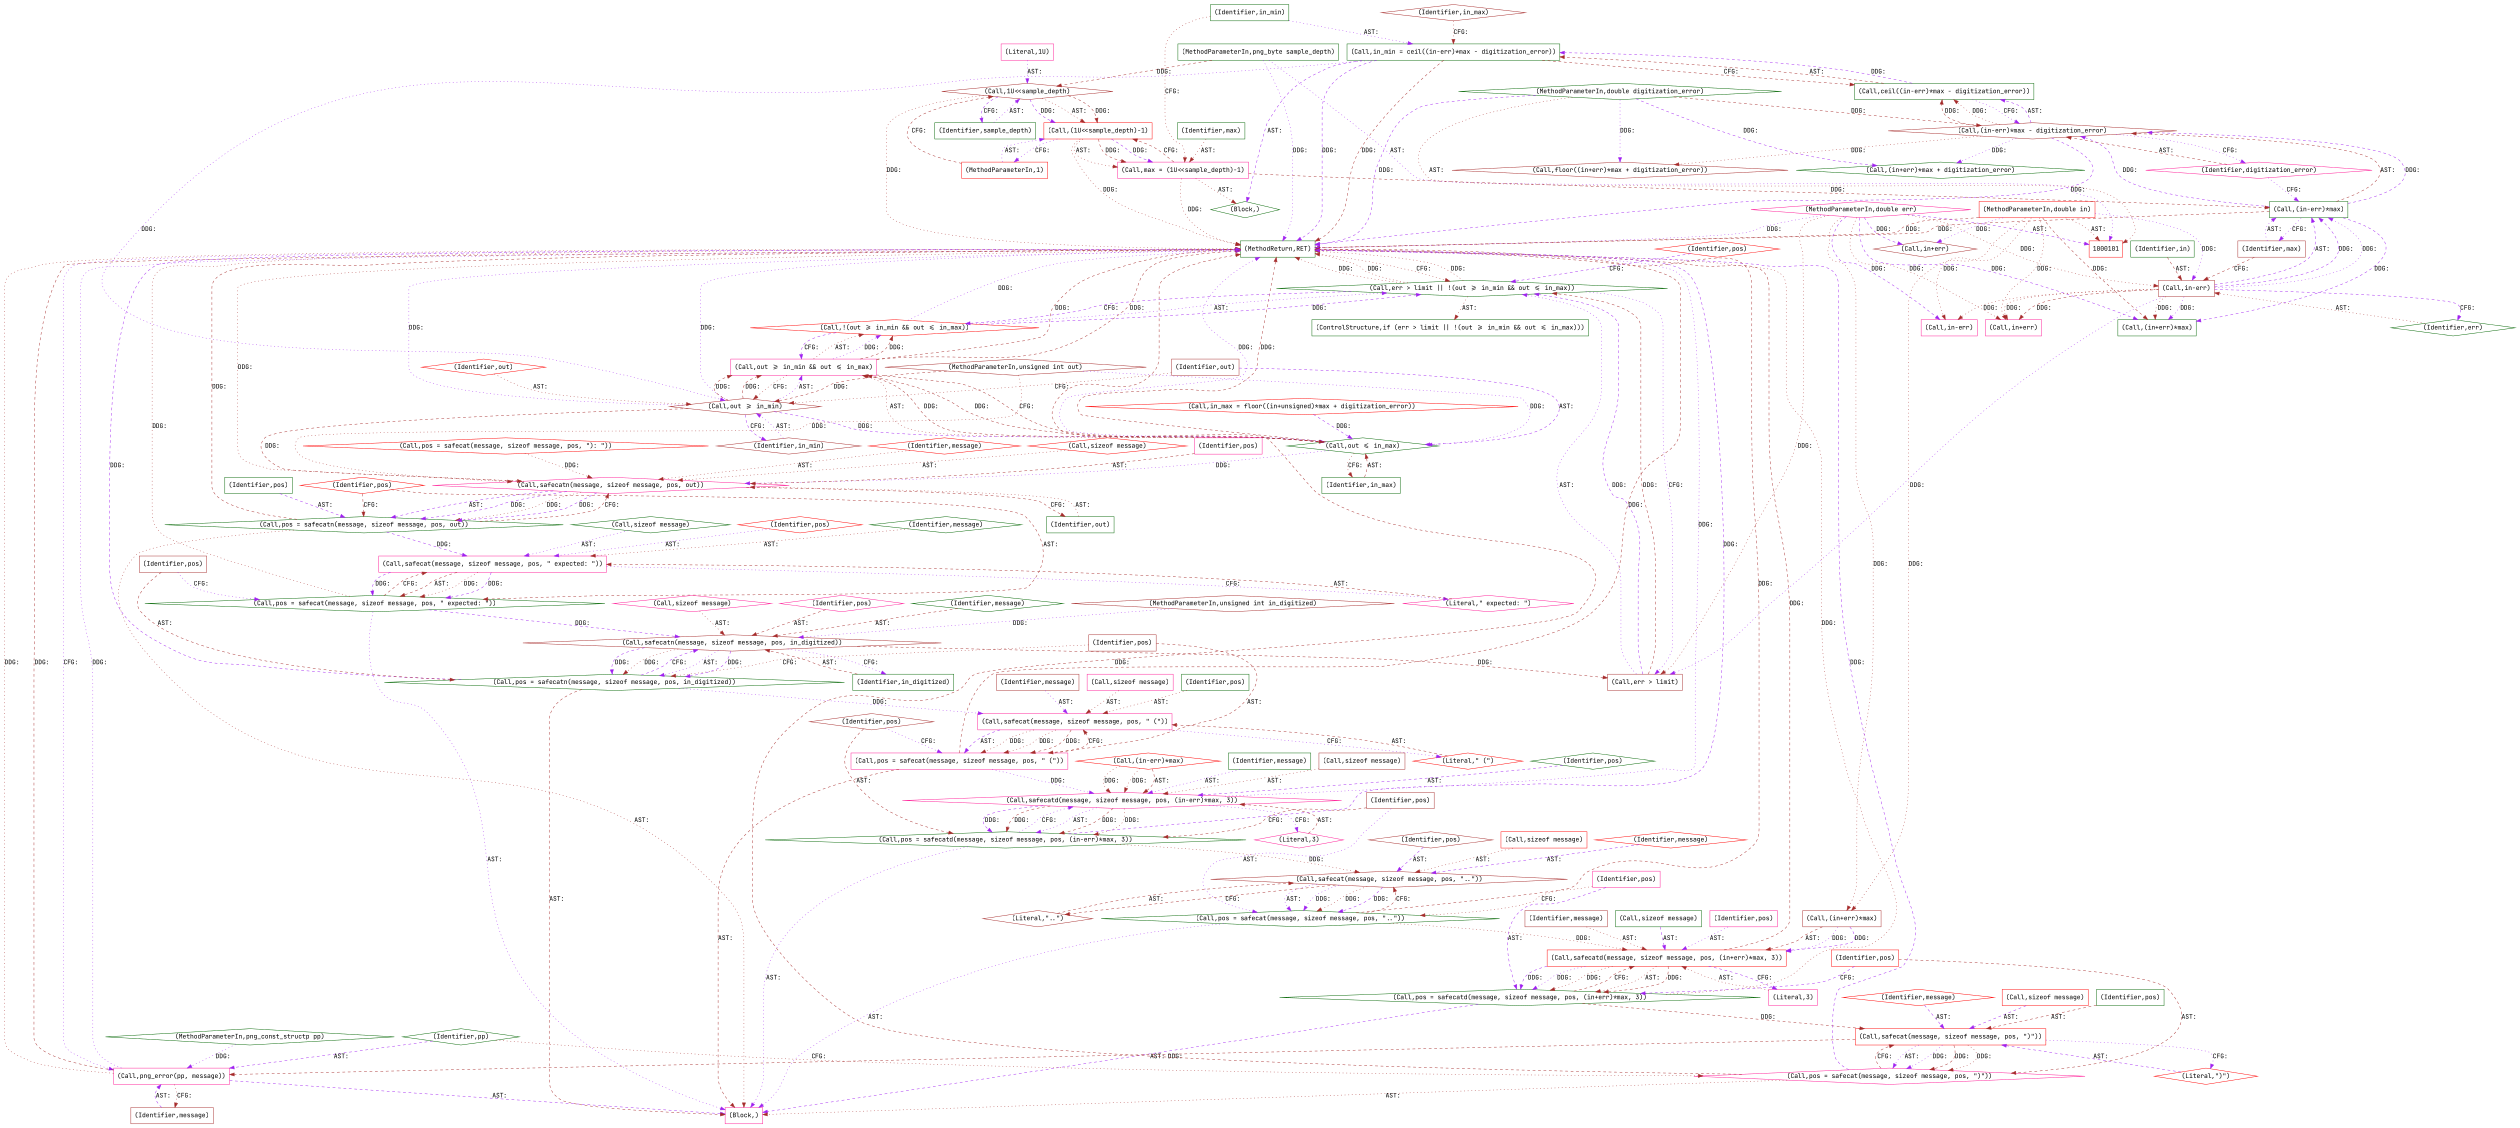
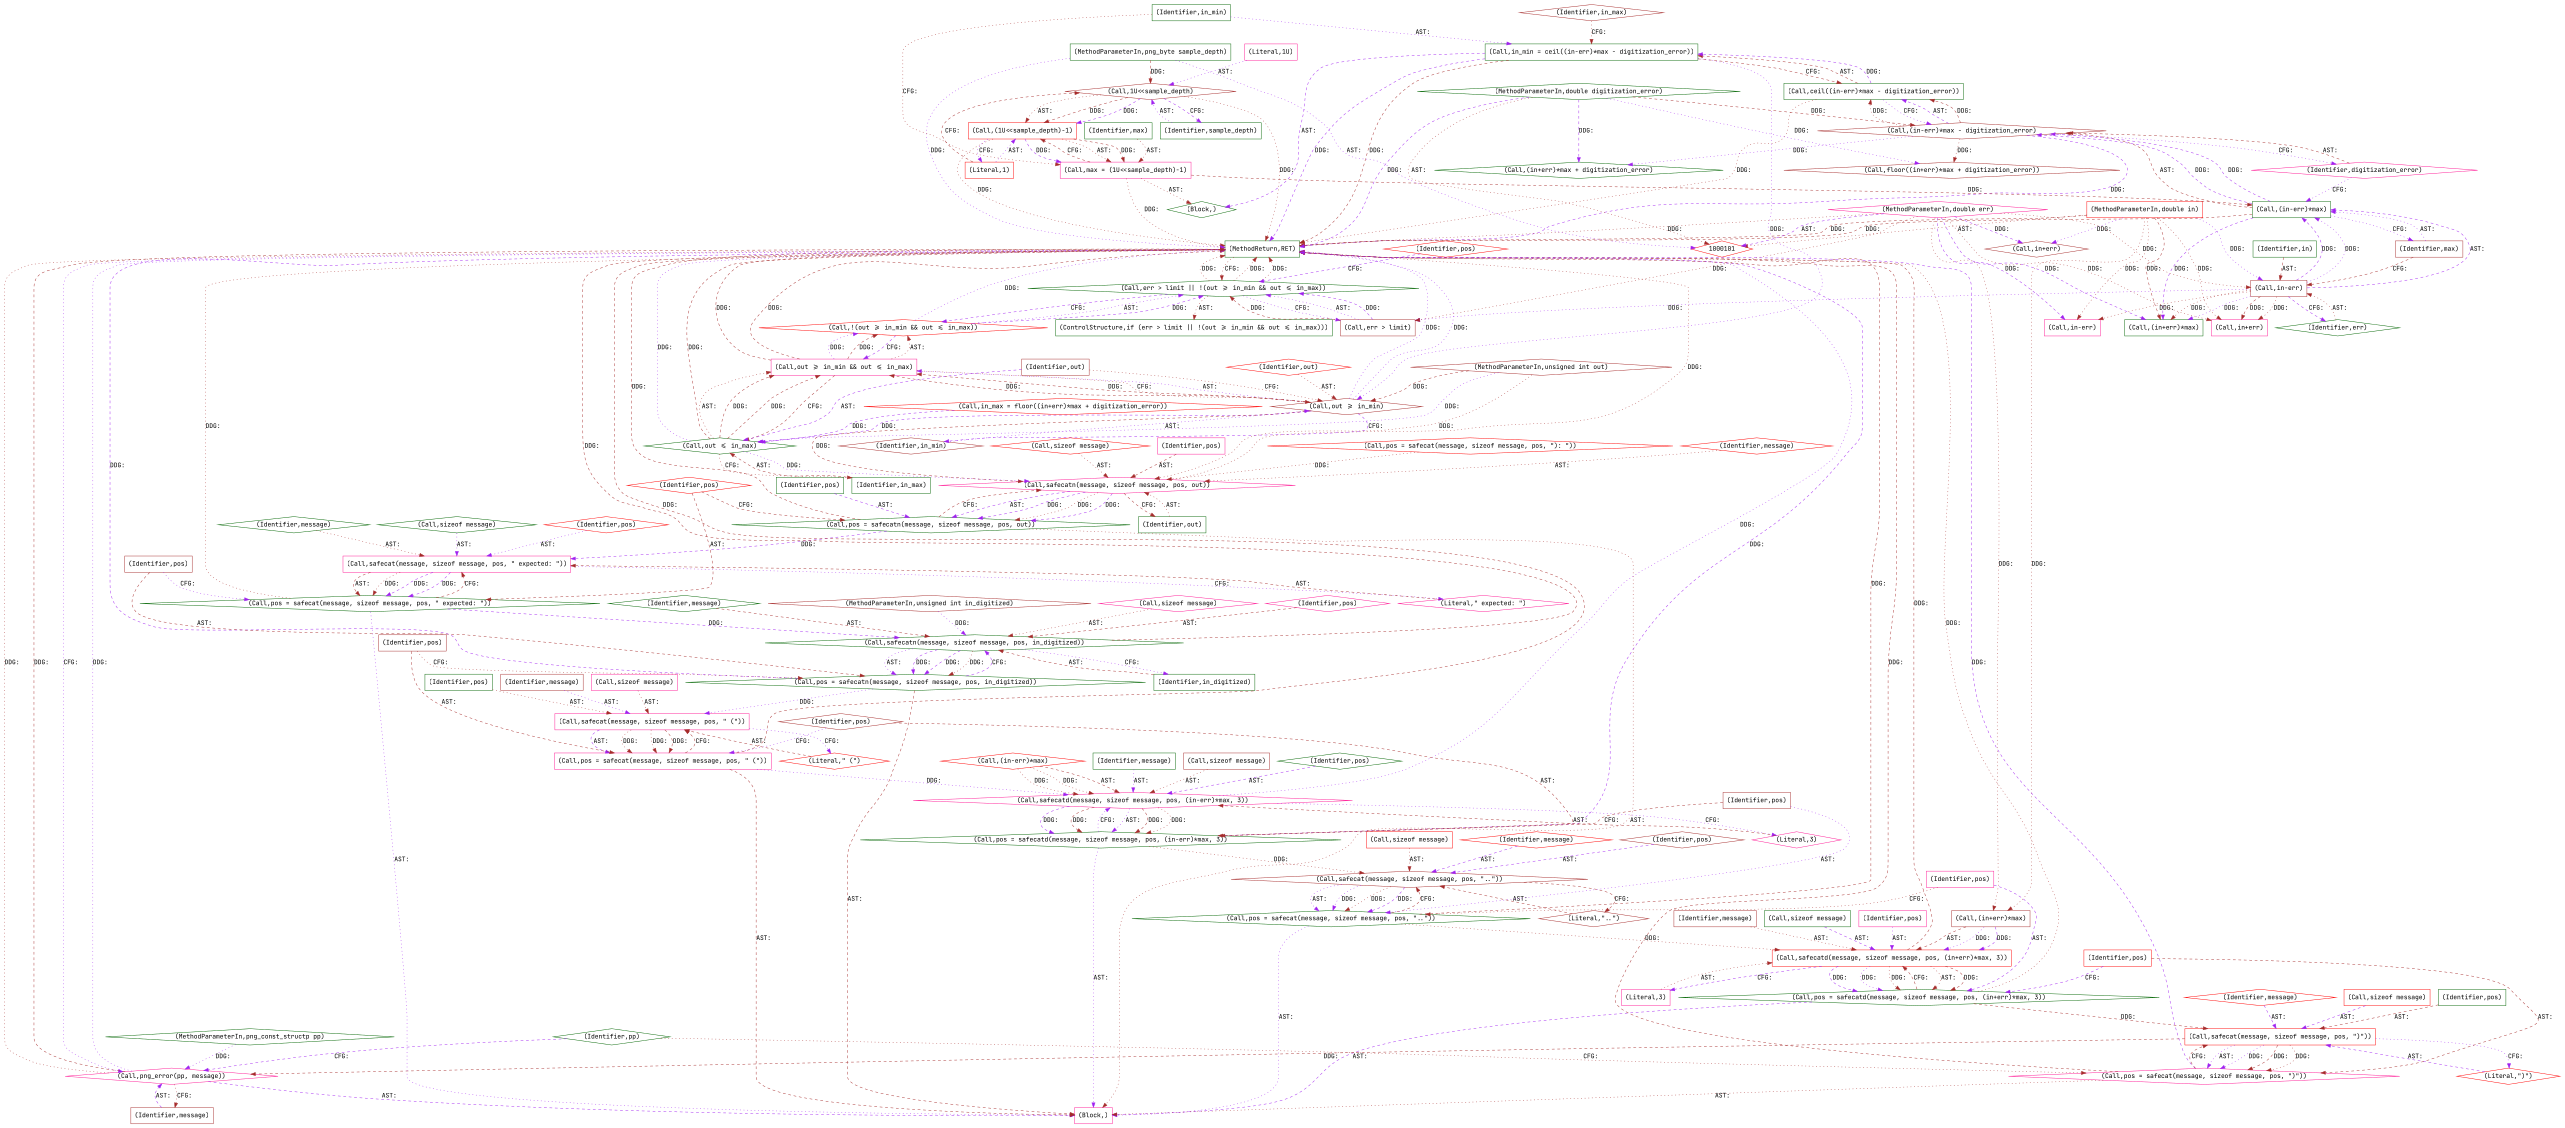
node "(MethodParameterIn,1)": label "(MethodParameterIn,1)" -> "(Literal,1)"
edge "(Call,ceil((in-err)*max - digitization_error))" -> "(MethodReturn,RET)": added, label "DDG:"
edge "(MethodParameterIn,double err)" -> "(MethodReturn,RET)": color purple -> brown
node "1000101": shape box -> diamond
node "(Call,in_max = floor((in+unsigned)*max + digitization_error))": label "(Call,in_max = floor((in+unsigned)*max + digitization_error))" -> "(Call,in_max = floor((in+err)*max + digitization_error))"
node "(Call,safecatn(message, sizeof message, pos, in_digitized))": color brown -> darkgreen
edge "(Call,safecatn(message, sizeof message, pos, in_digitized))" -> "(Call,err > limit)": now "(Call,safecatn(message, sizeof message, pos, in_digitized))" -> "(MethodReturn,RET)"
edge "(Identifier,pp)" -> "(Call,png_error(pp, message))": label "AST: " -> "CFG: "
node "(Call,png_error(pp, message))": shape box -> diamond
